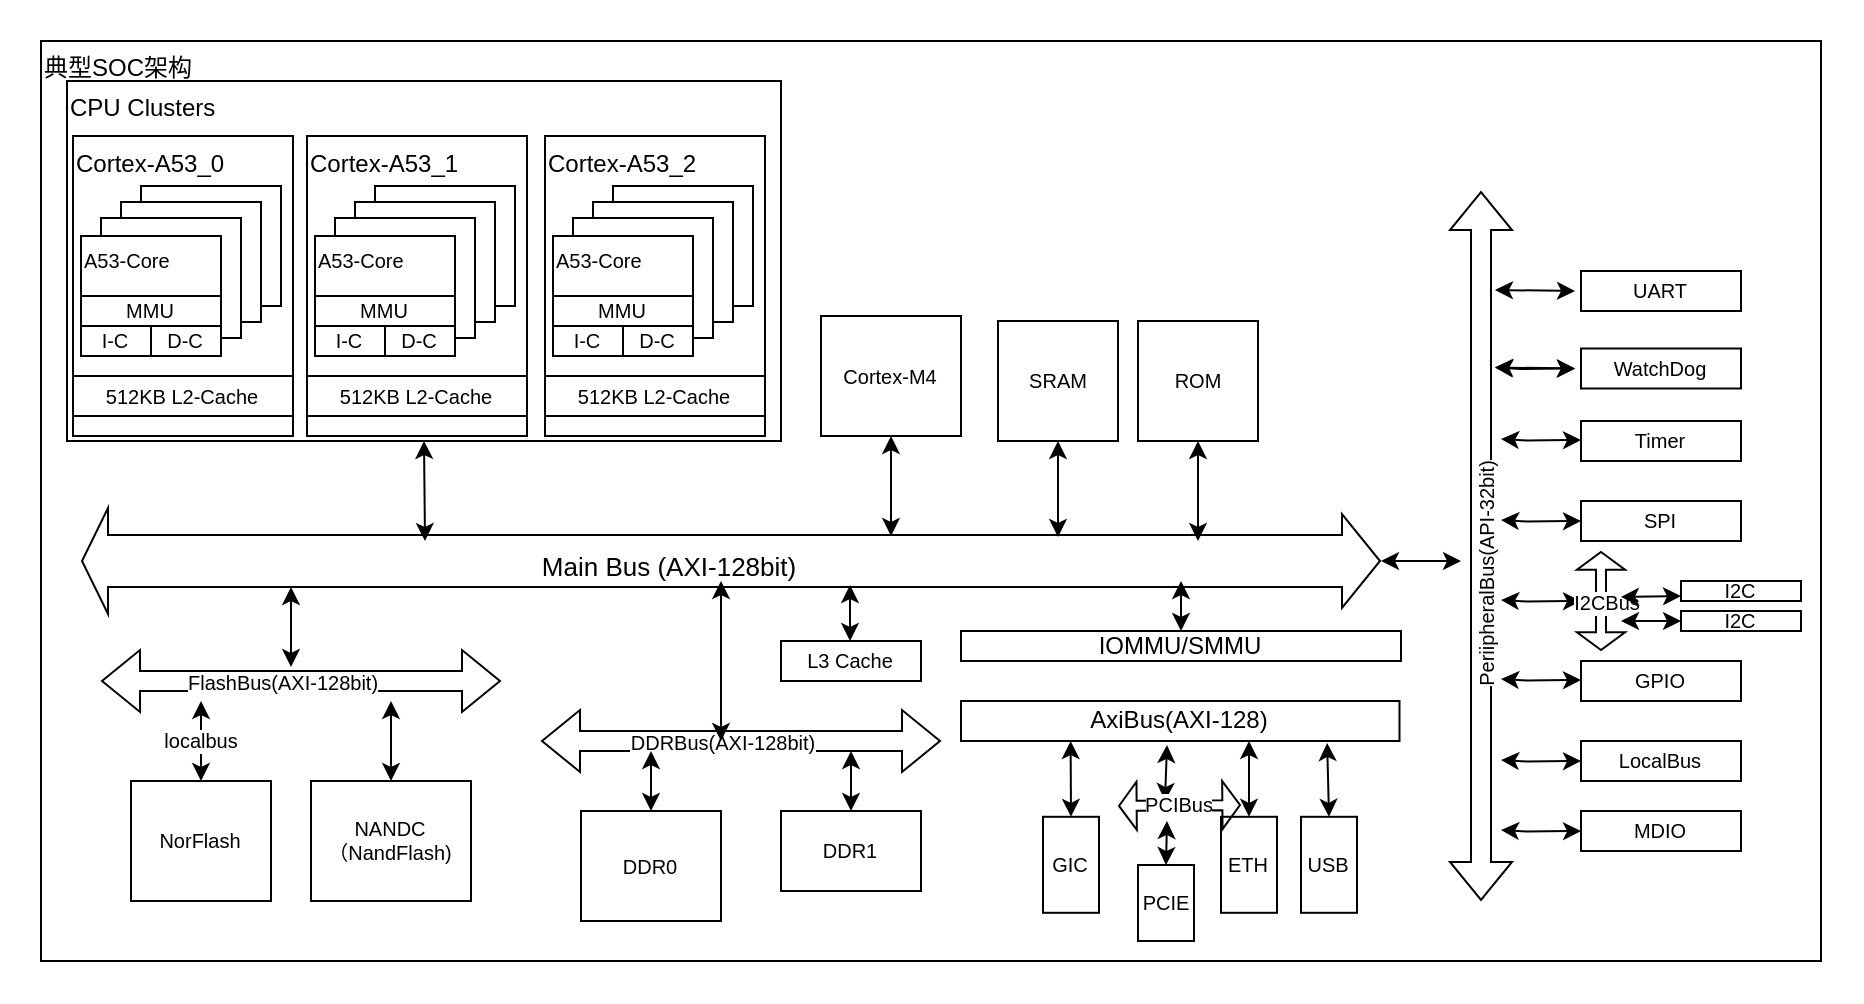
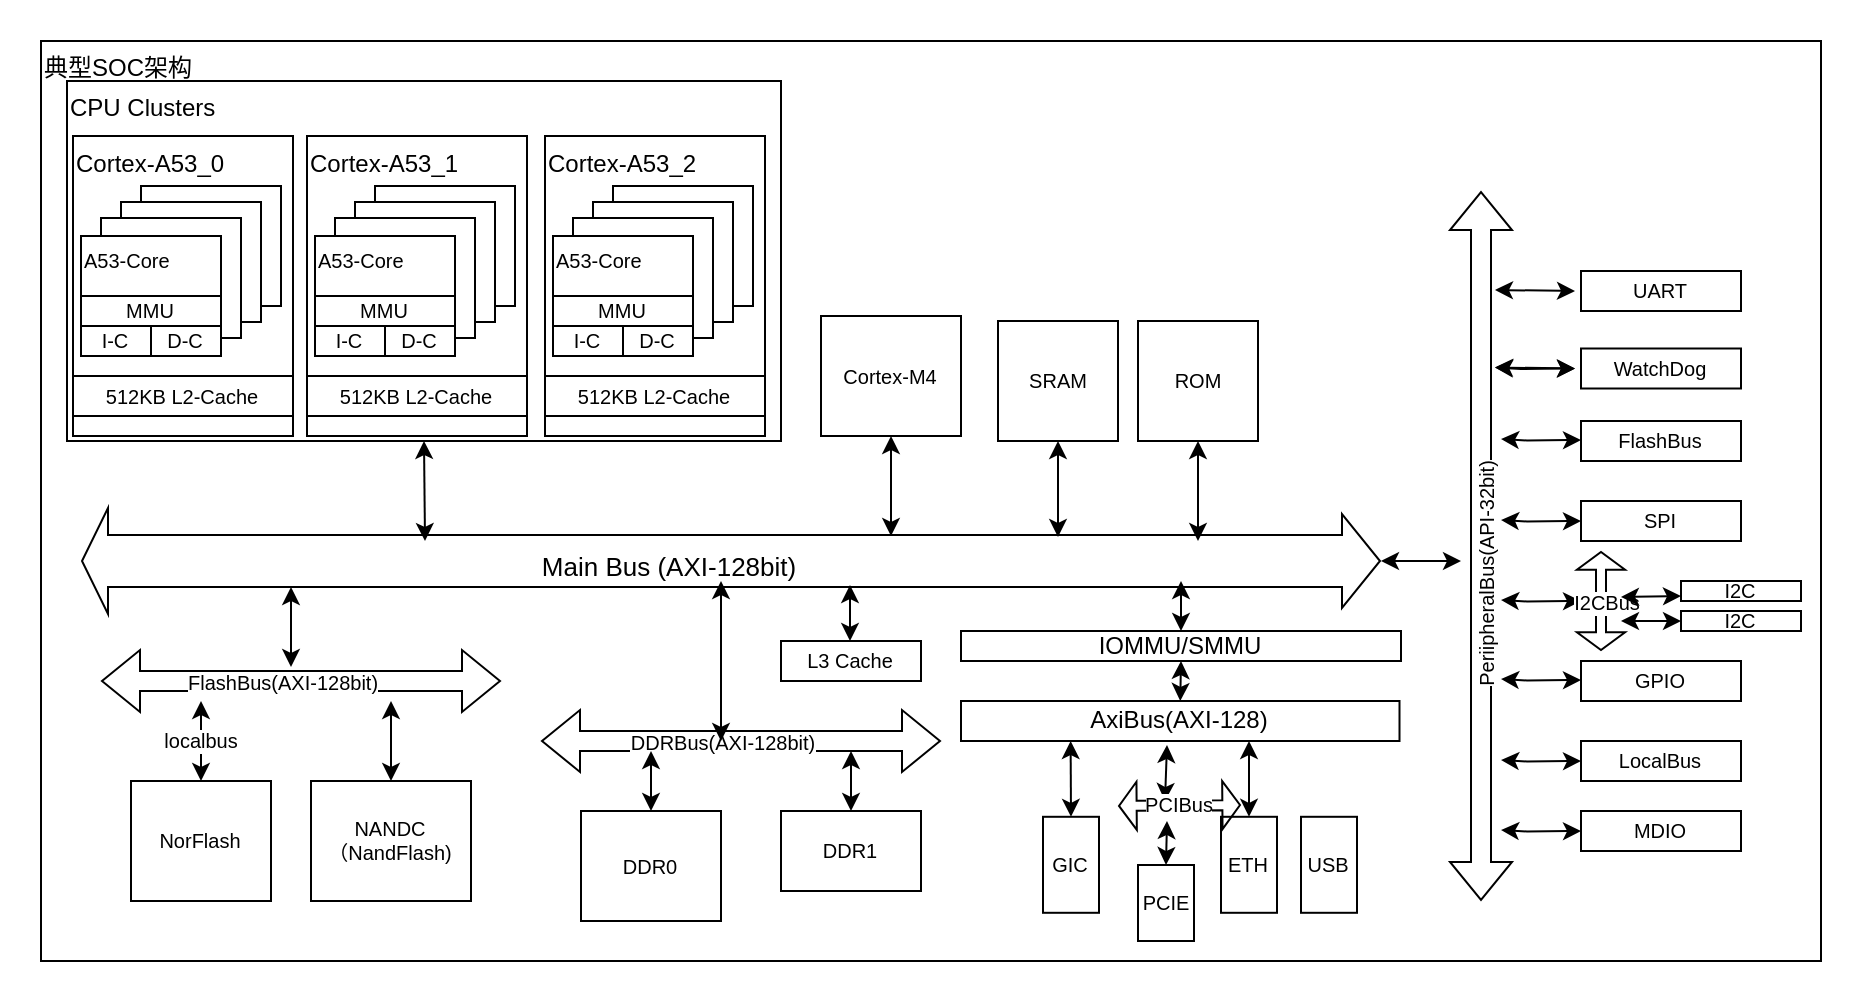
node "Timer": label "Timer" -> "FlashBus"
edge "IOMMU/SMMU" -- "AxiBus(AXI-128)": added
edge "AxiBus(AXI-128)" -- "USB": removed
